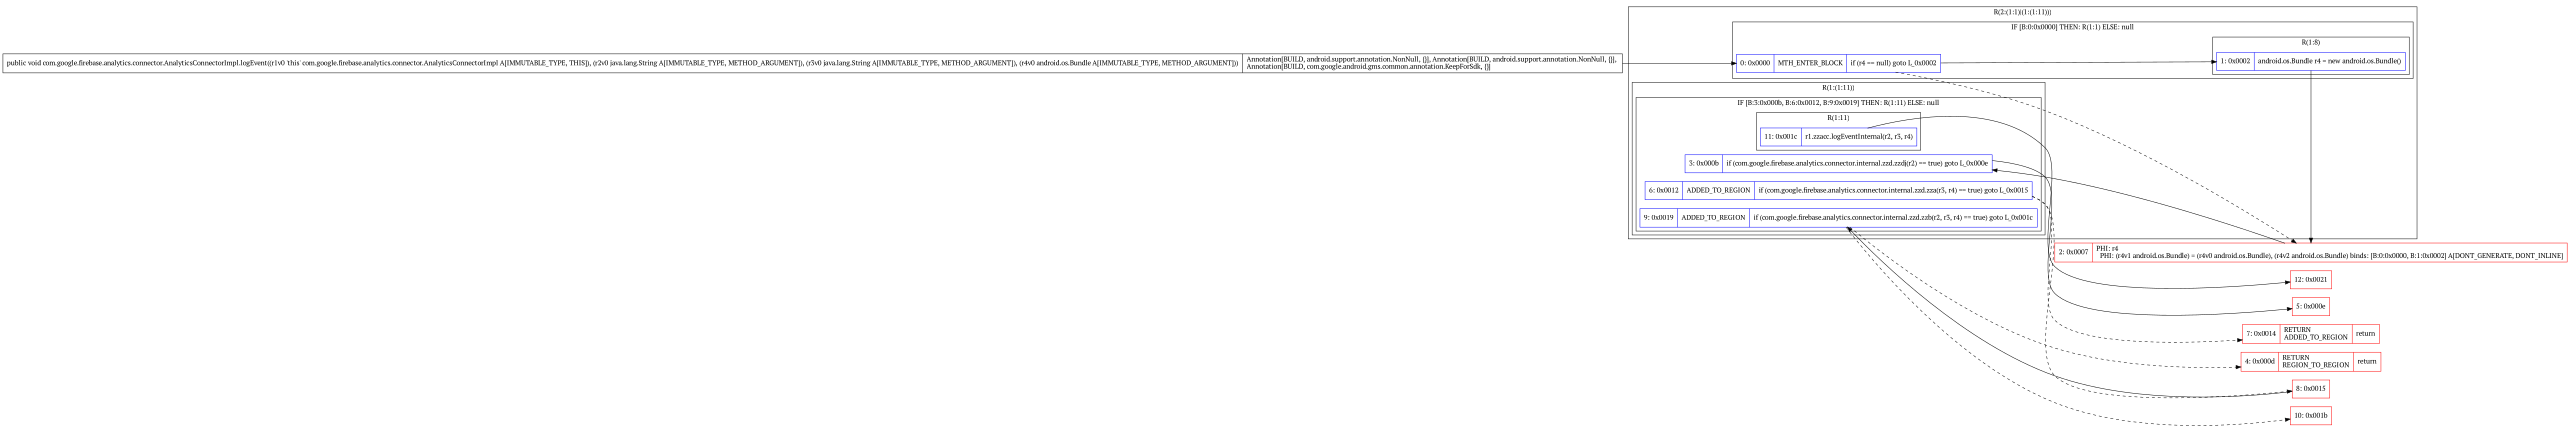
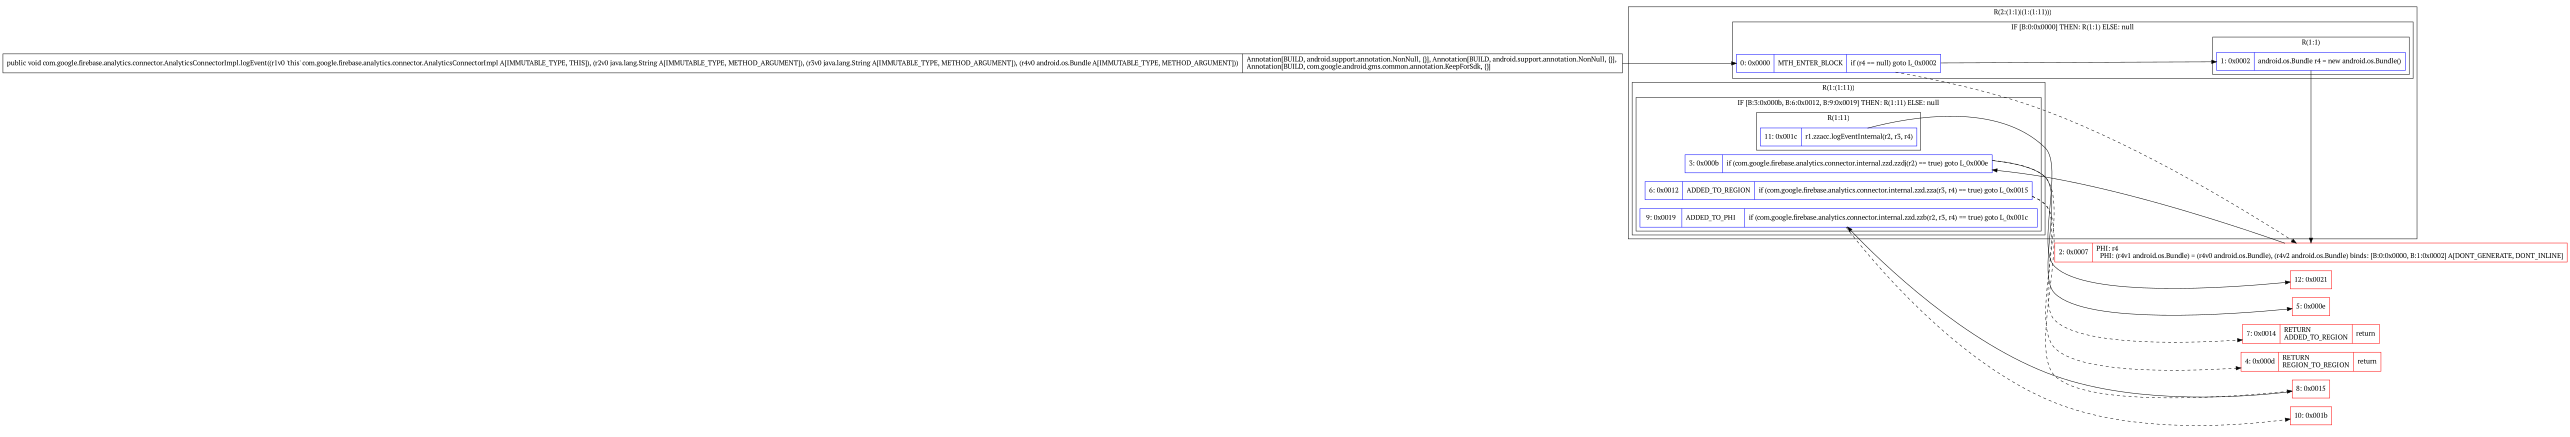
cluster "R(1:8)": label "R(1:8)" -> "R(1:1)"
node "9: 0x0019": text "ADDED_TO_REGION" -> "ADDED_TO_PHI"
edge "9: 0x0019" -> "4: 0x000d": now "3: 0x000b" -> "4: 0x000d"
